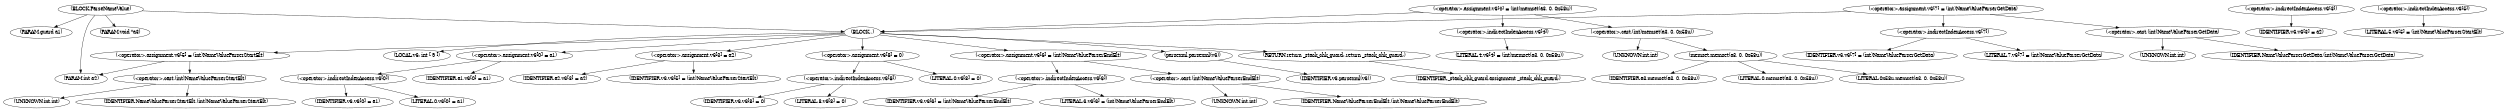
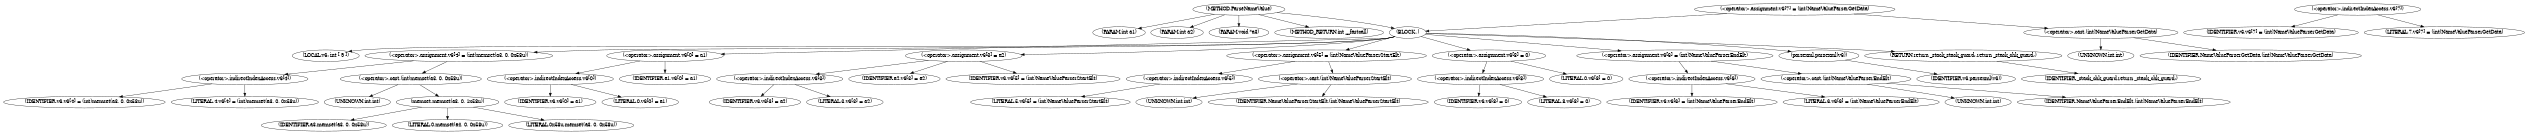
node "(BLOCK,ParseNameValue)": label "(BLOCK,ParseNameValue)" -> "(METHOD,ParseNameValue)"
edge "(<operator>.assignment,v6[7] = (int)NameValueParserGetData)" -> "(<operator>.indirectIndexAccess,v6[7])": removed
edge "(<operator>.assignment,v6[4] = (int)memset(a3, 0, 0x58u))" -> "(BLOCK,,)": reversed
node "(PARAM,guard a1)": label "(PARAM,guard a1)" -> "(PARAM,int a1)"
node "(METHOD_RETURN,int __fastcall)": added
node "(RETURN,return _stack_chk_guard;,return _stack_chk_guard;)": label "(RETURN,return _stack_chk_guard;,return _stack_chk_guard;)" -> "(RETURN,return _stack_stack_guard;,return _stack_chk_guard;)"
node "(memset,memset(a3, 0, 0x58u))": label "(memset,memset(a3, 0, 0x58u))" -> "(memset,memset(a3, 0, 1x58u))"
edge "(<operator>.assignment,v6[3] = a2)" -> "(<operator>.indirectIndexAccess,v6[3])": added
edge "(<operator>.assignment,v6[5] = (int)NameValueParserStartElt)" -> "(PARAM,int a2)": now "(<operator>.assignment,v6[5] = (int)NameValueParserStartElt)" -> "(<operator>.indirectIndexAccess,v6[5])"
node "(IDENTIFIER,_stack_chk_guard,assignment _stack_chk_guard;)": label "(IDENTIFIER,_stack_chk_guard,assignment _stack_chk_guard;)" -> "(IDENTIFIER,_stack_chk_guard,return _stack_chk_guard;)"
node "(LITERAL,0,memset(a3, 0, 0x58u))": label "(LITERAL,0,memset(a3, 0, 0x58u))" -> "(LITERAL,0,memset(a4, 0, 0x58u))"
node "(IDENTIFIER,v6,v6[4] = (int)memset(a3, 0, 0x58u))": added
node "(LITERAL,3,v6[3] = a2)": added
